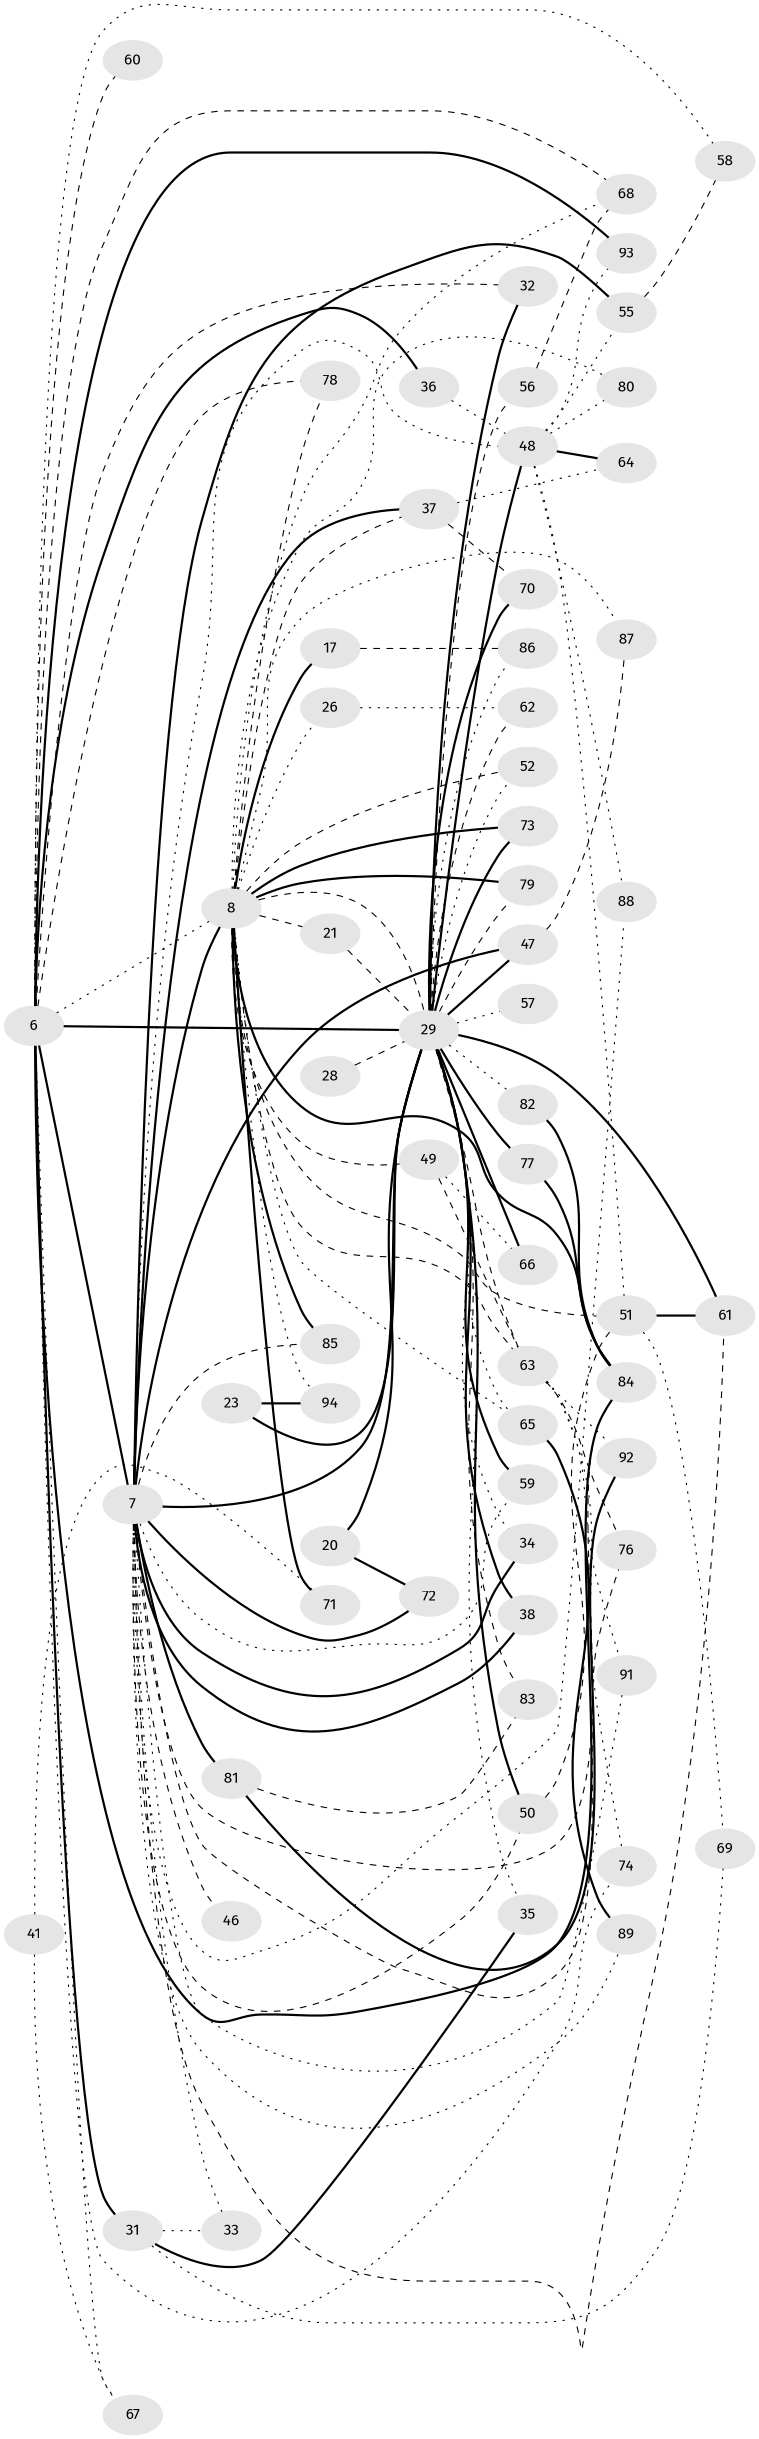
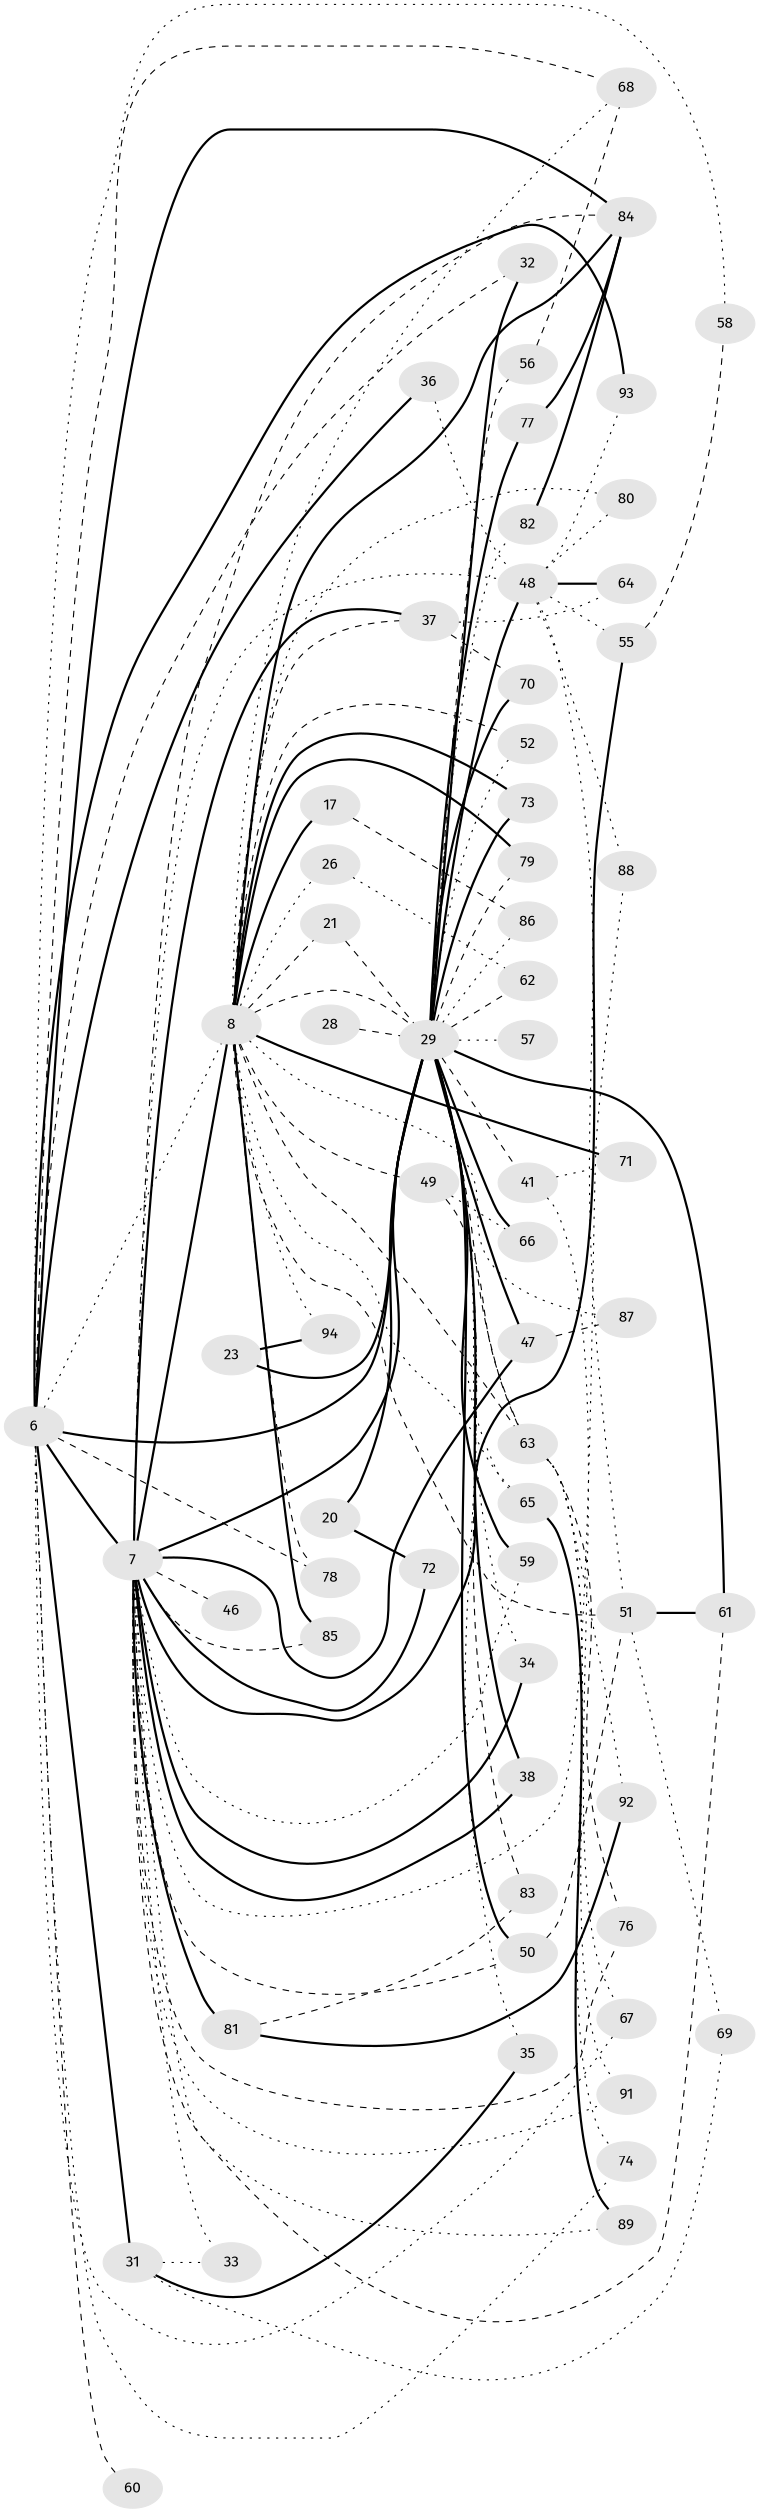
edge "29" -- "41": added
